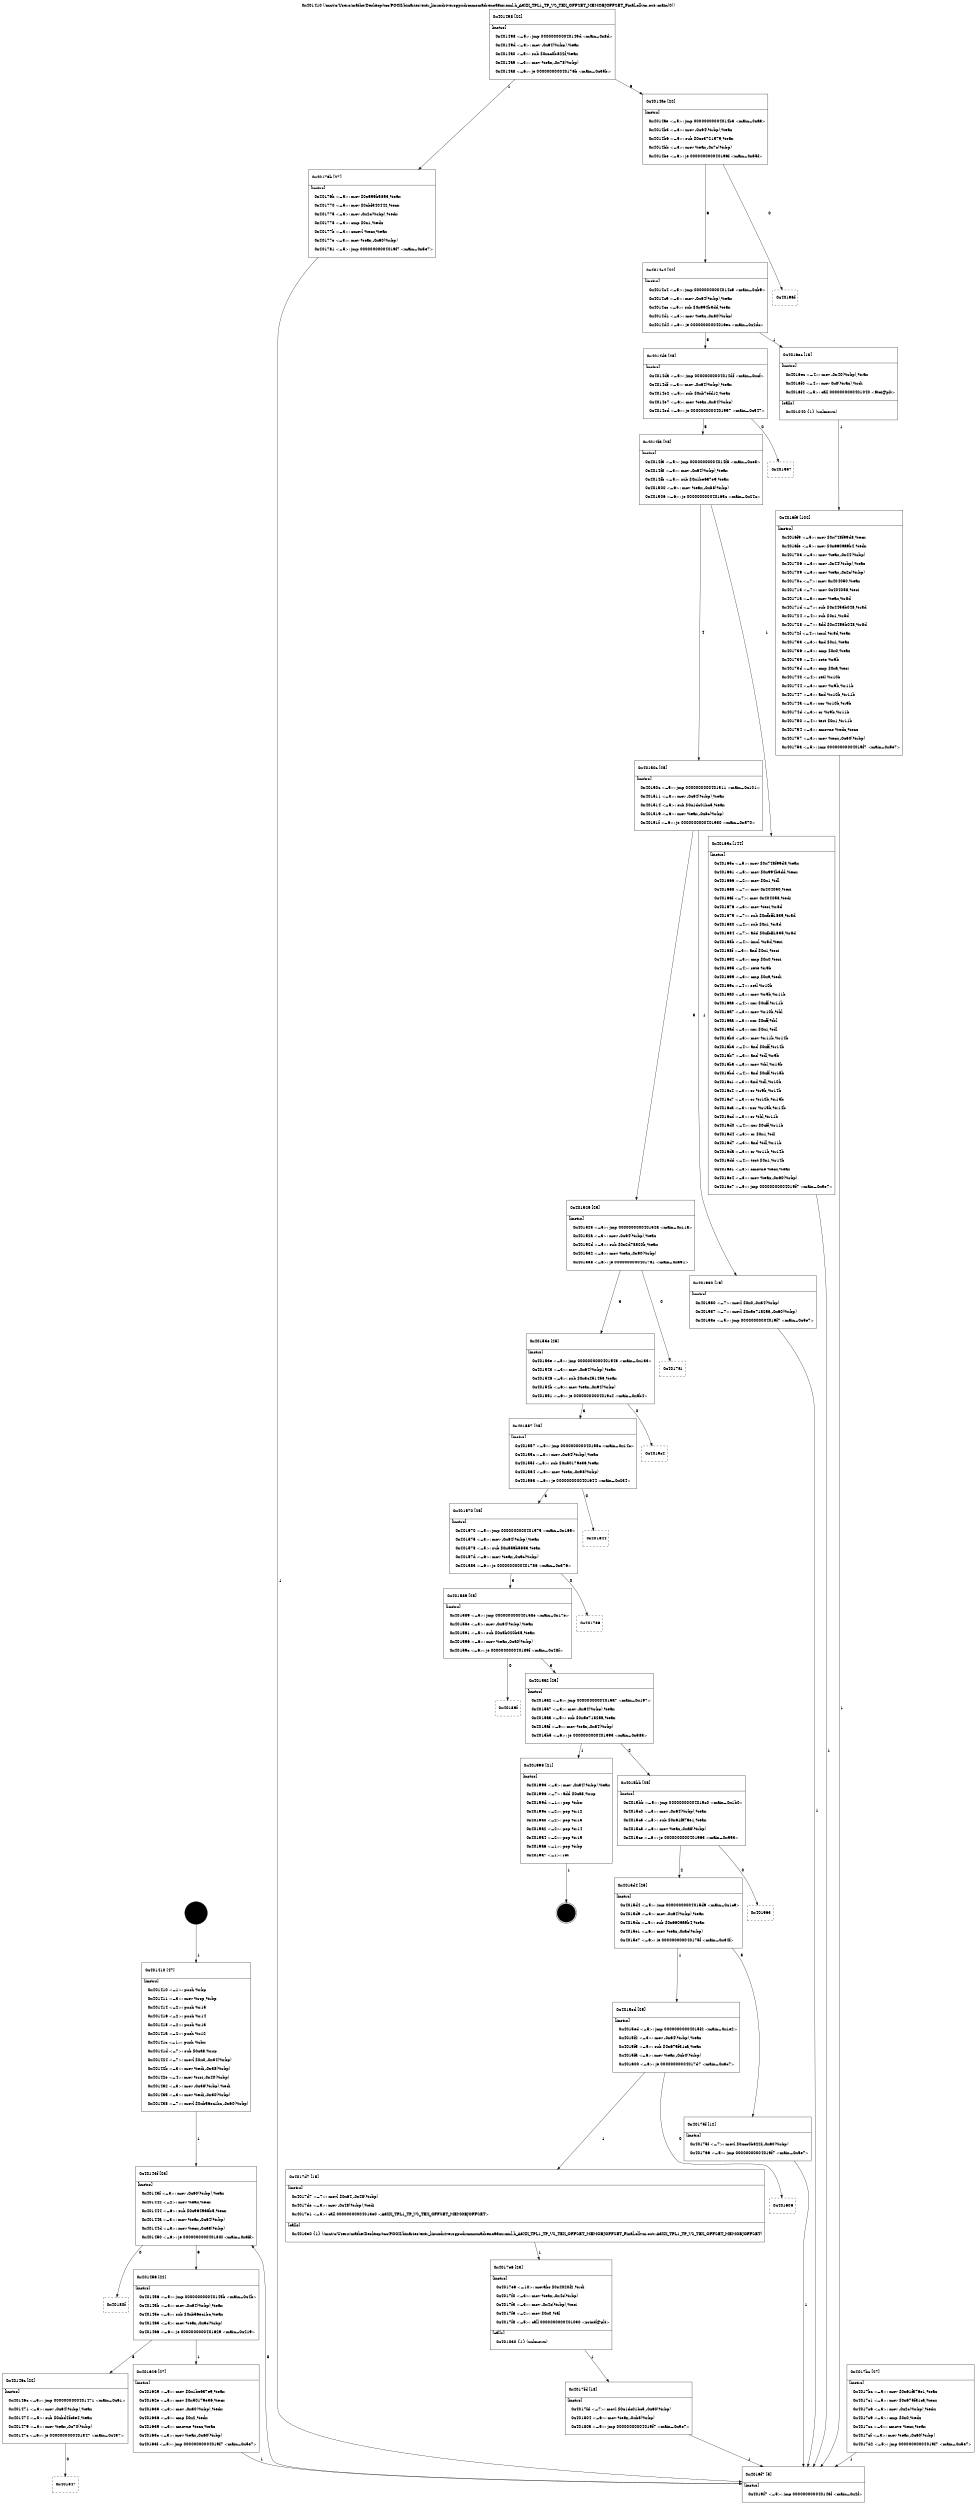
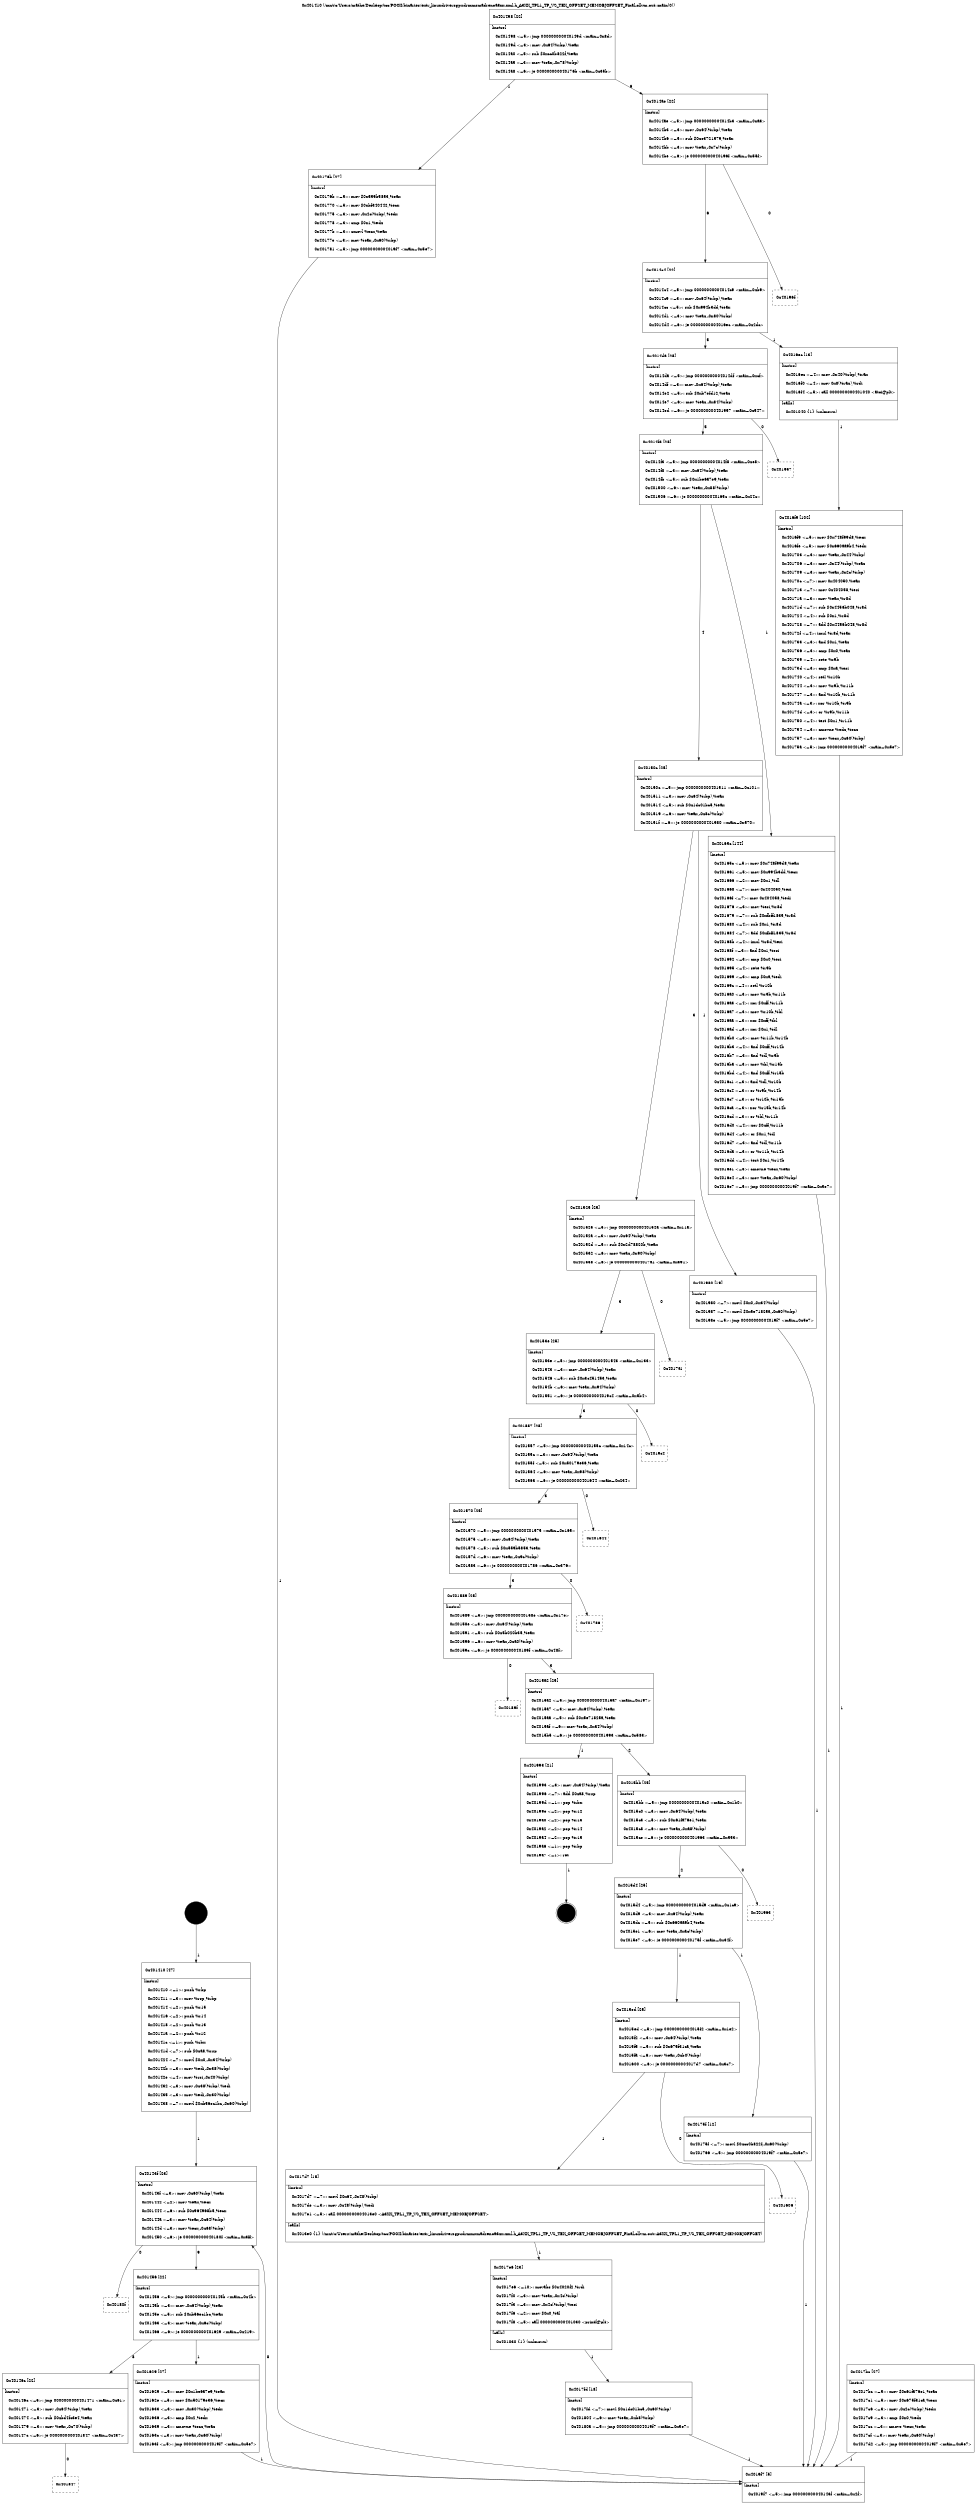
edge "0x4015d4 [25]" -> "0x40175f [12]": label " 8" -> " 1"
